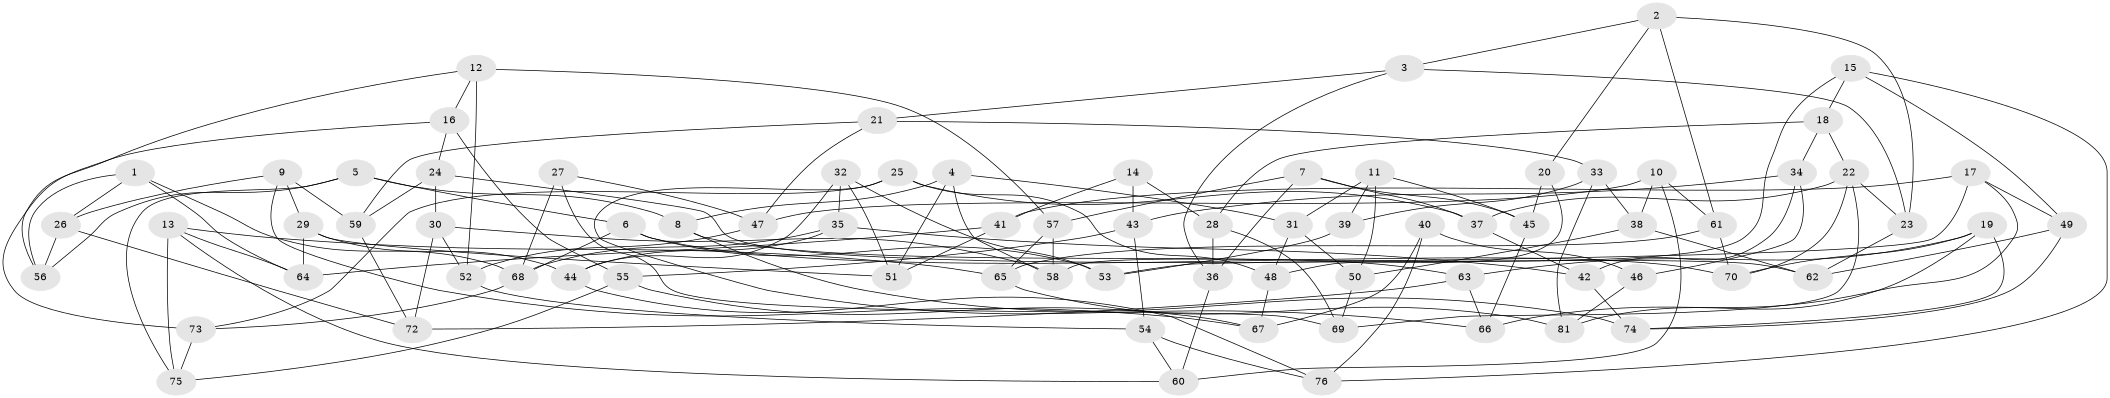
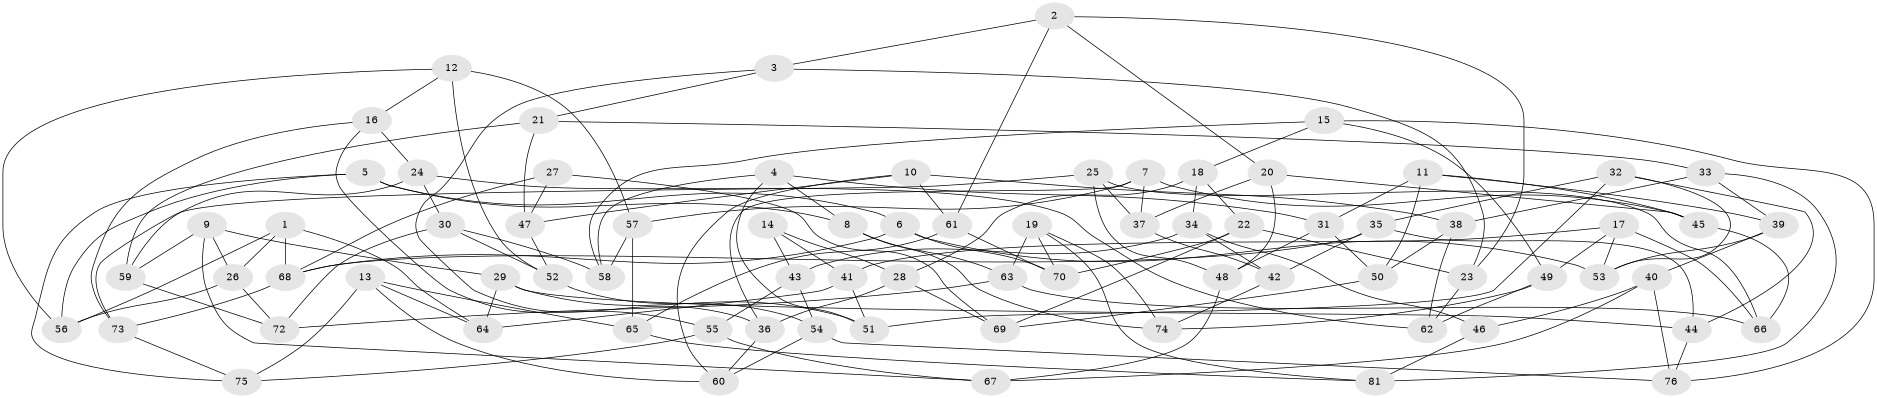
edge "22" -- "37": now "20" -- "37"
edge "39" -- "40": added
